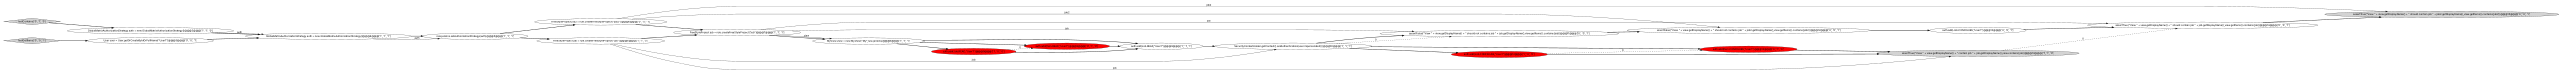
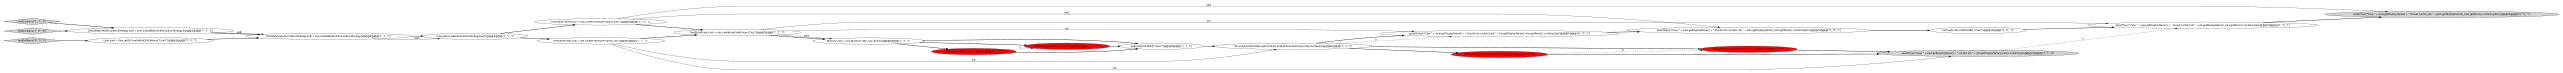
node "testContains['1', '0', '0']": added
